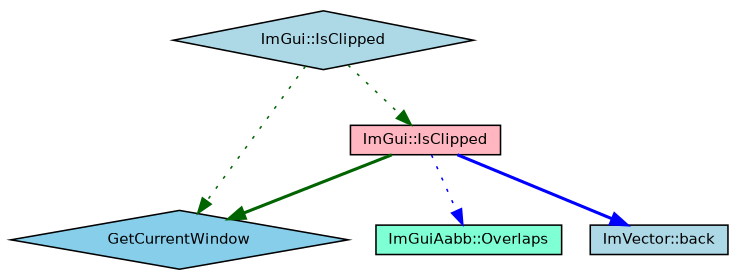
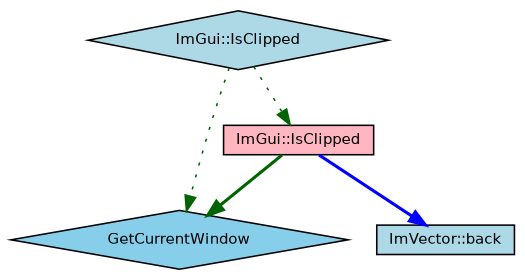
node "ImGuiAabb::Overlaps": removed
